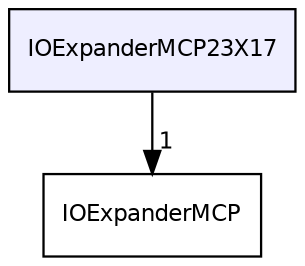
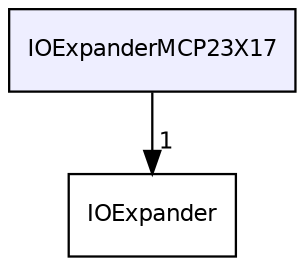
node "IOExpanderMCP": label "IOExpanderMCP" -> "IOExpander"
